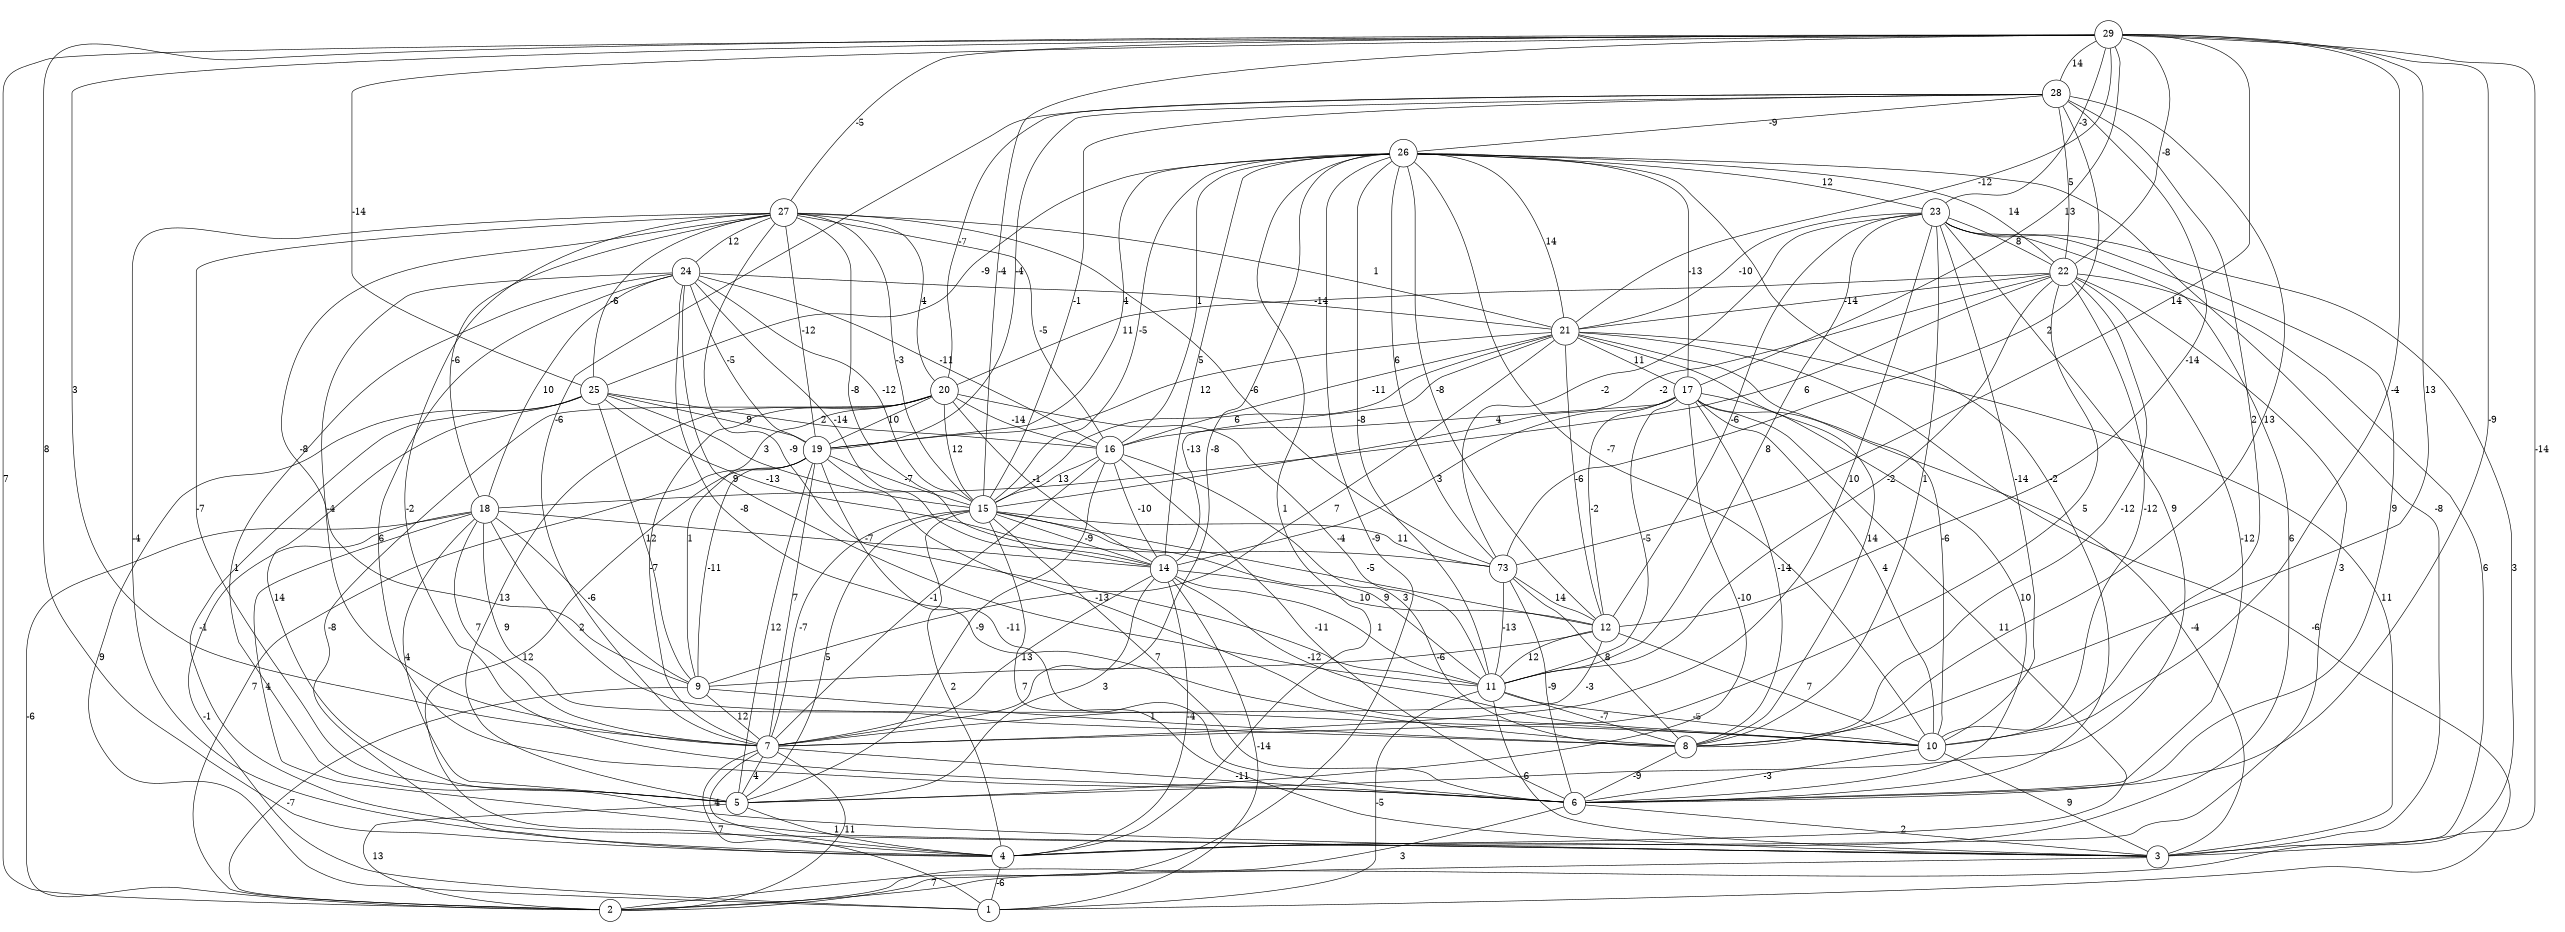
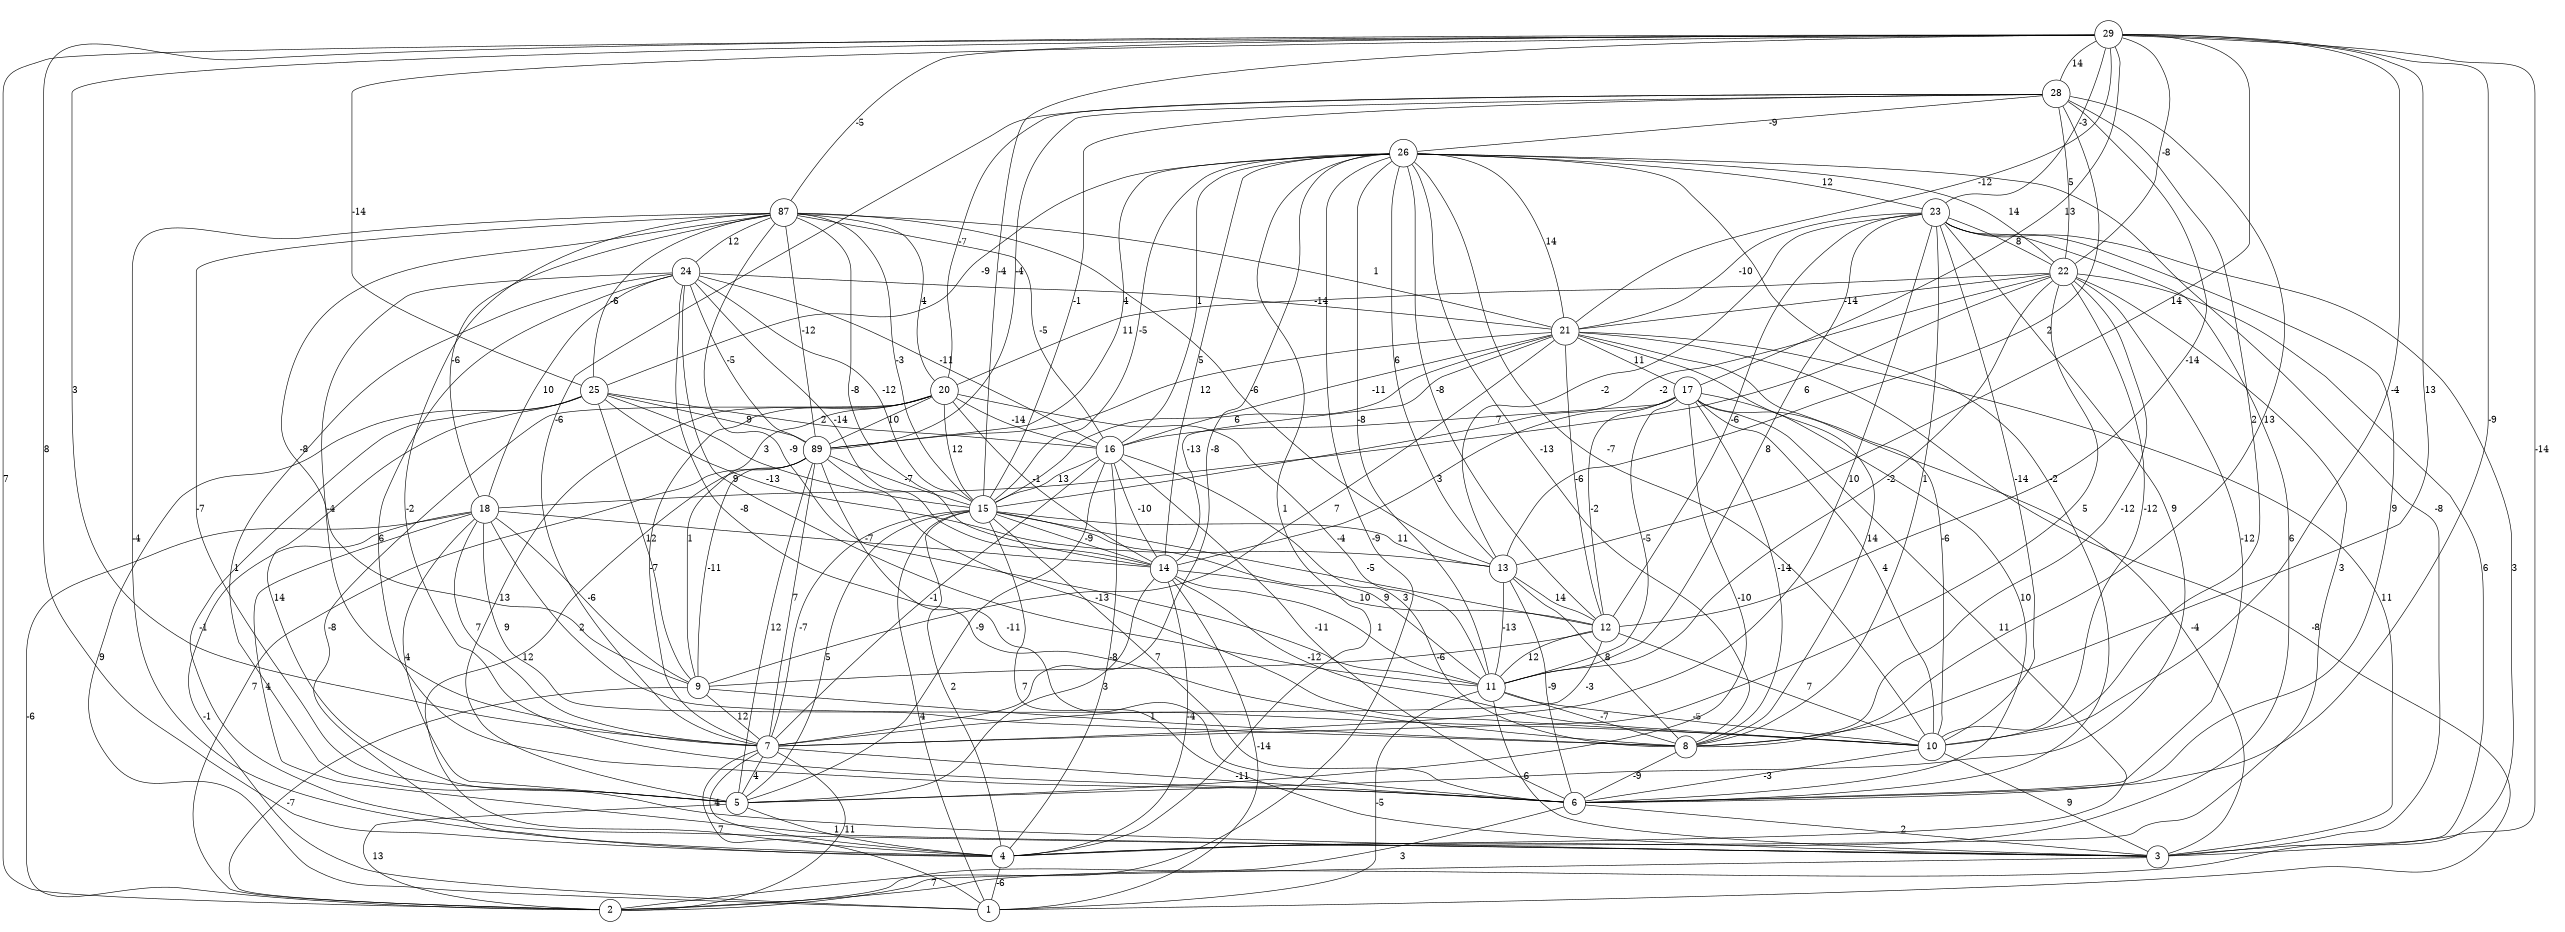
edge "26" -- "17": now "26" -- "8"
node "27": label "27" -> "87"
edge "17" -- "16": label "4" -> "7"
node "19": label "19" -> "89"
node "73": label "73" -> "13"
edge "21" -- "1": label "-6" -> "-8"
edge "16" -- "4": added, label "-8"
edge "14" -- "7": removed, label "13"
edge "15" -- "1": added, label "4"
